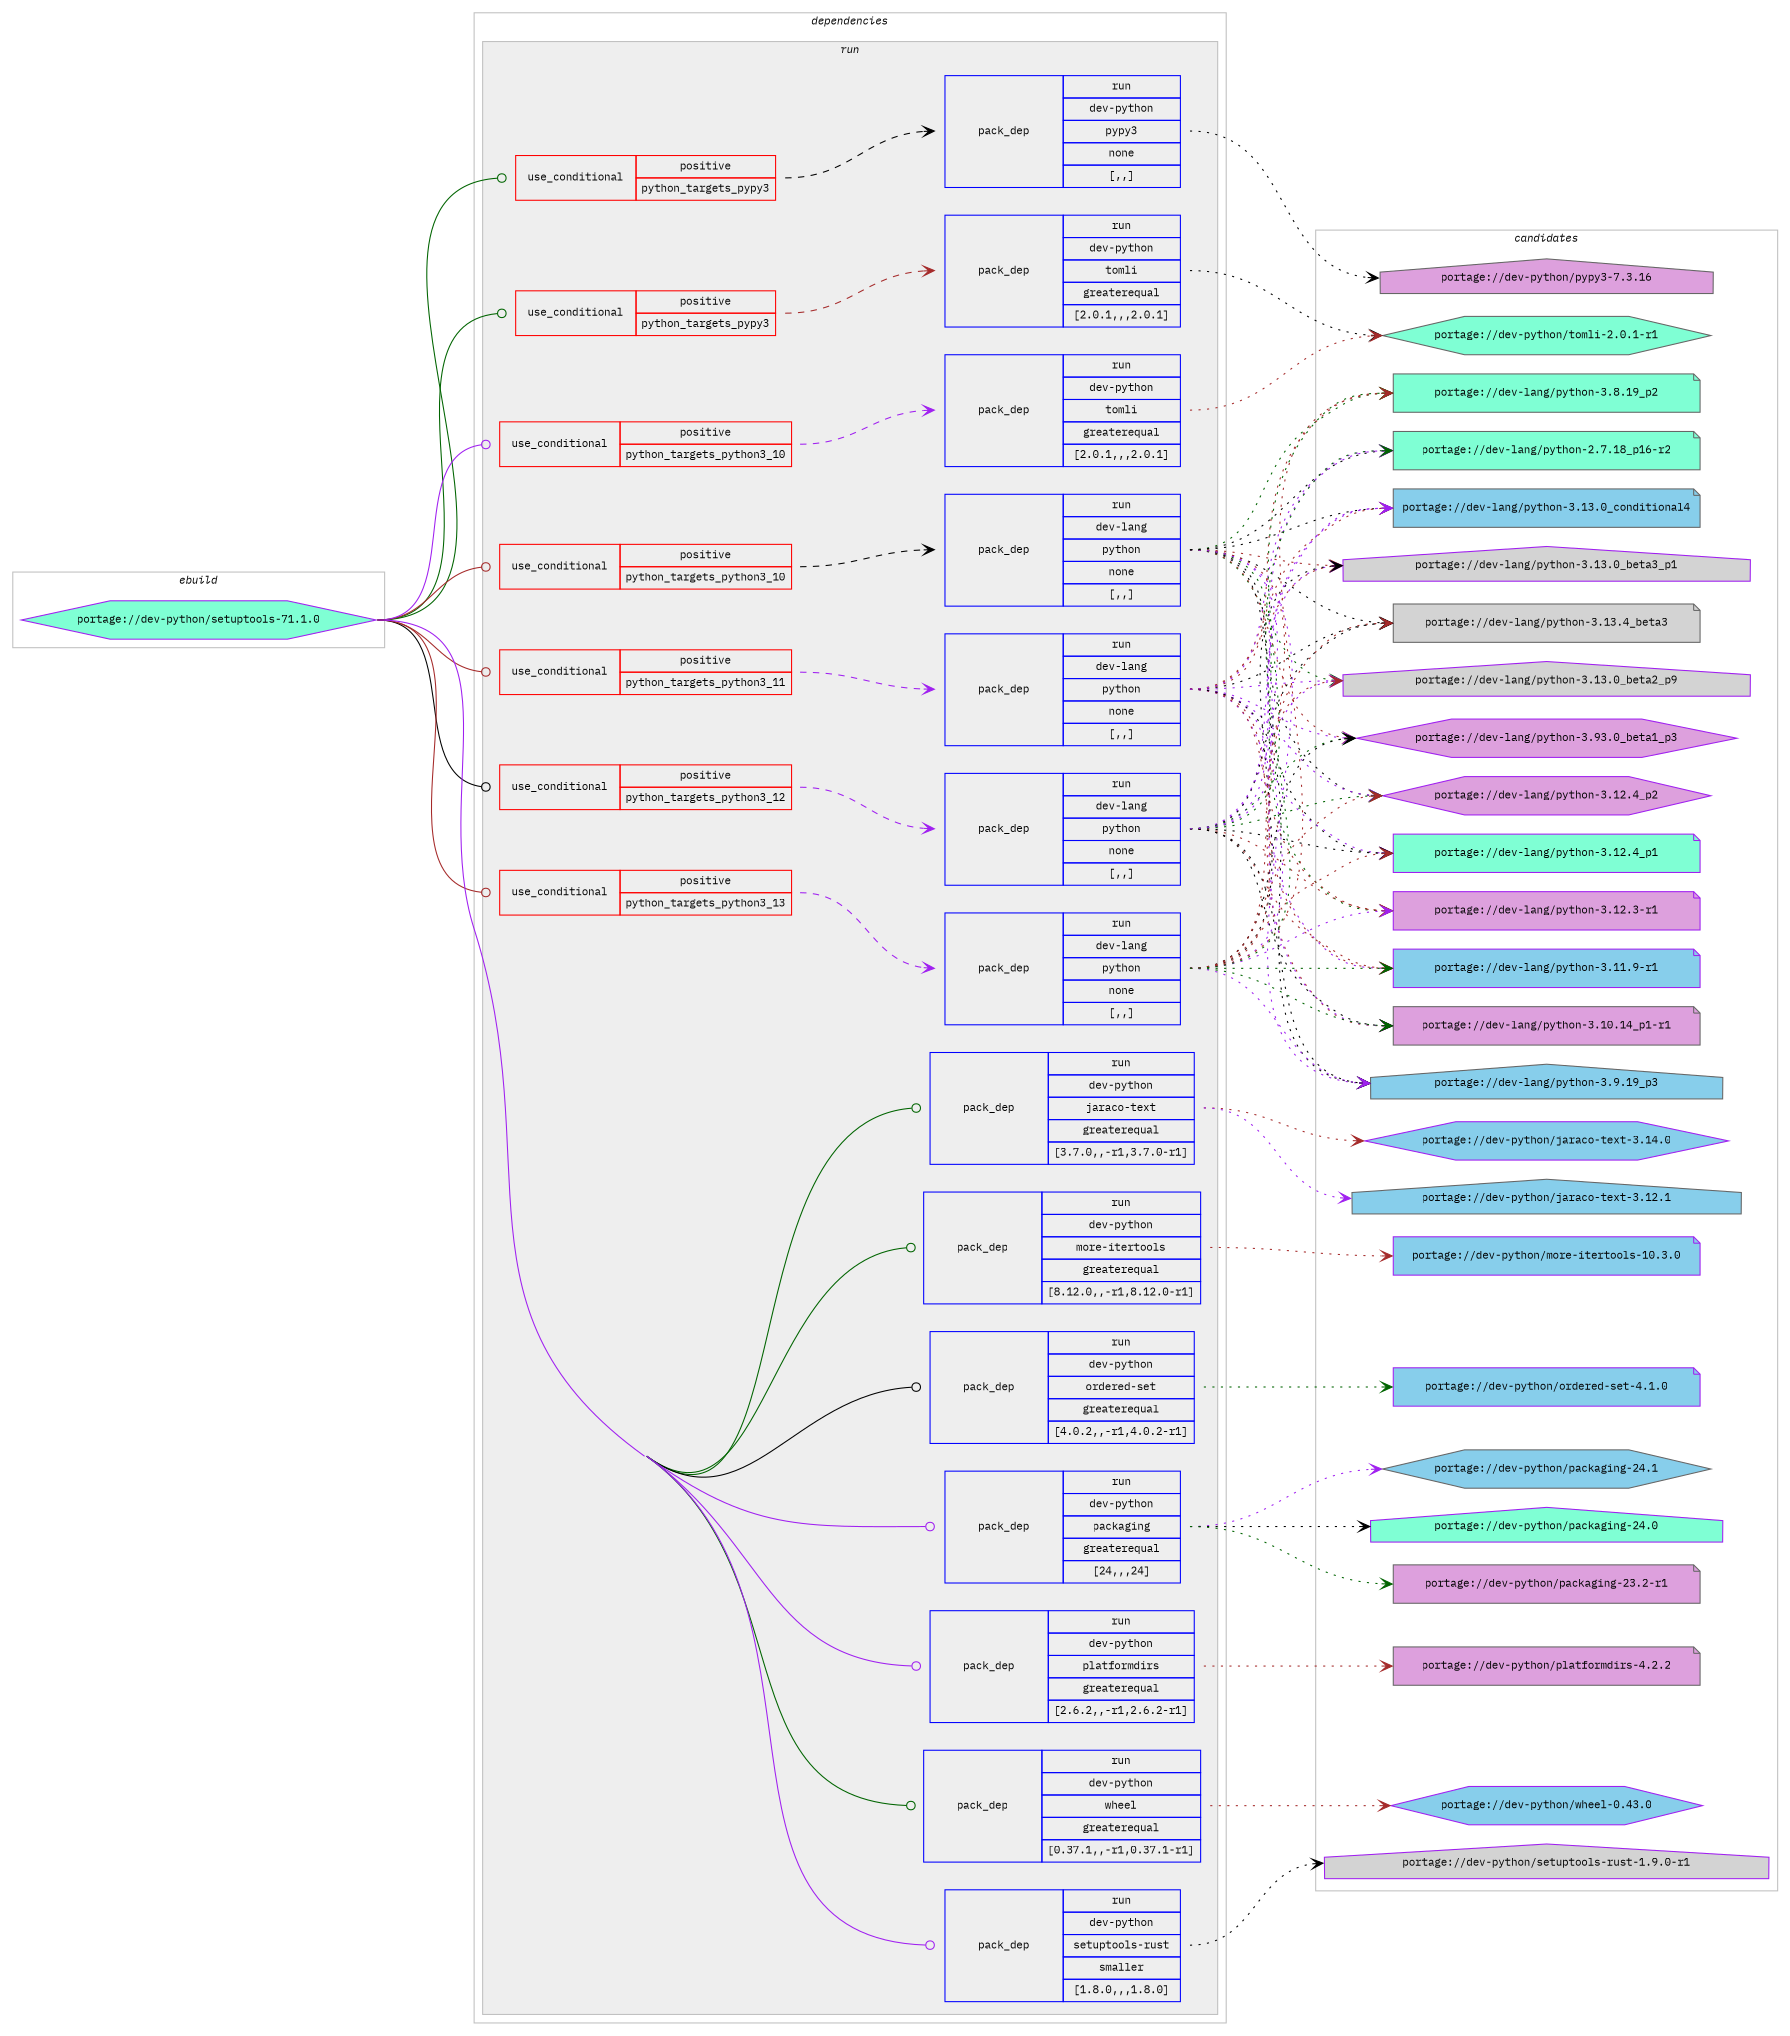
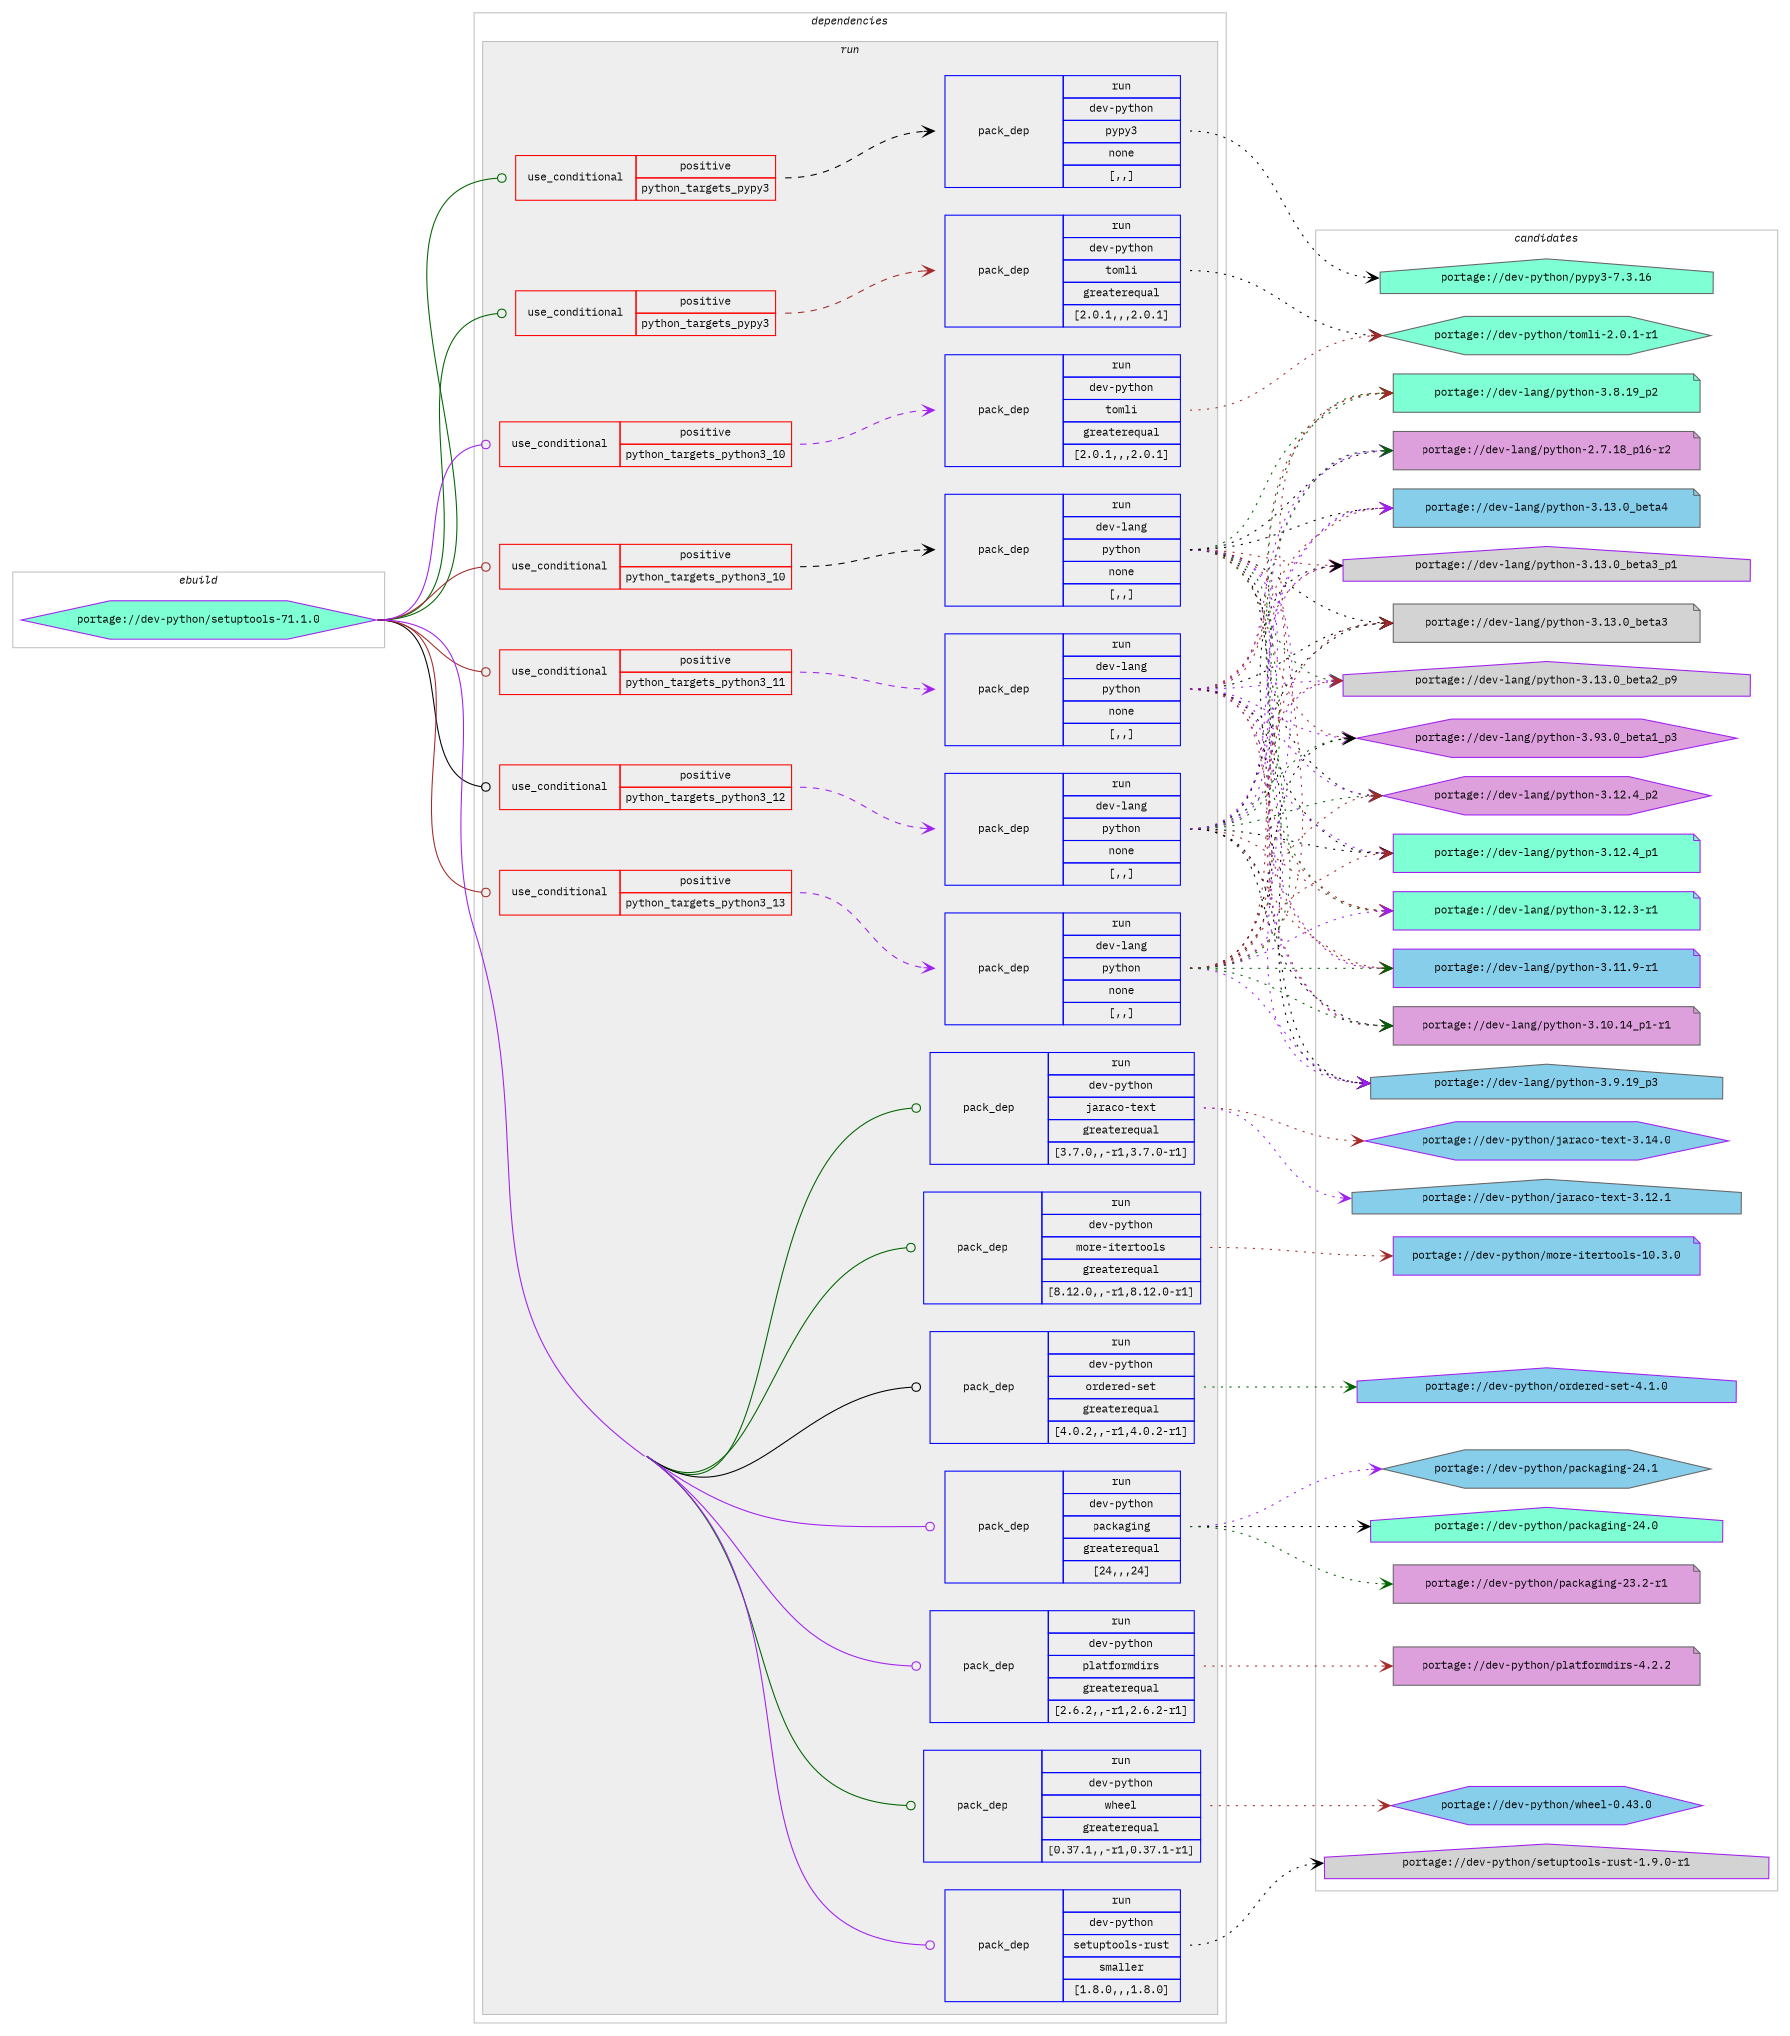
node "portage://dev-python/pypy3-7.3.16": fillcolor plum -> aquamarine
node "portage://dev-lang/python-2.7.18_p16-r2": fillcolor aquamarine -> plum
node "portage://dev-lang/python-3.13.0_conditional4": label "portage://dev-lang/python-3.13.0_conditional4" -> "portage://dev-lang/python-3.13.0_beta4"
node "portage://dev-lang/python-3.13.4_beta3": label "portage://dev-lang/python-3.13.4_beta3" -> "portage://dev-lang/python-3.13.0_beta3"
node "portage://dev-lang/python-3.12.3-r1": fillcolor plum -> aquamarine
node "portage://dev-python/ordered-set-4.1.0": shape note -> house
